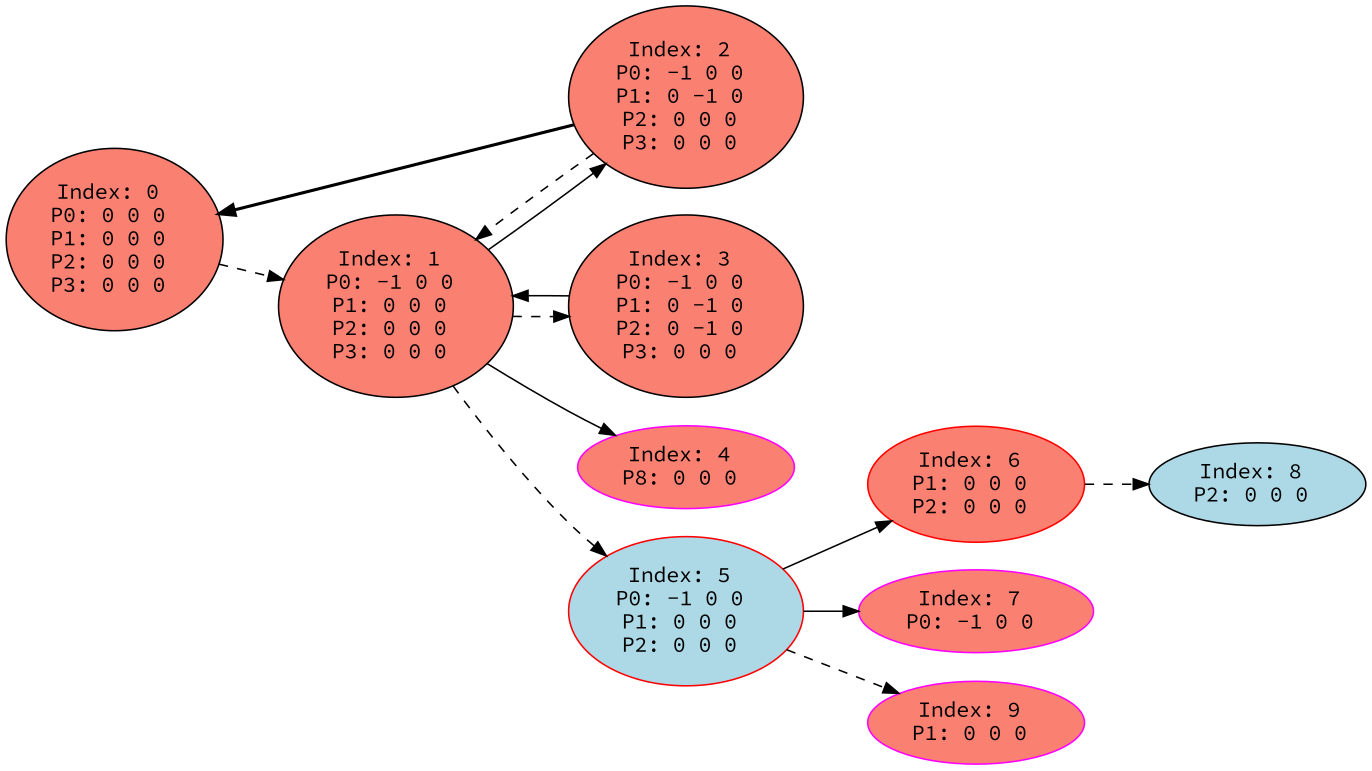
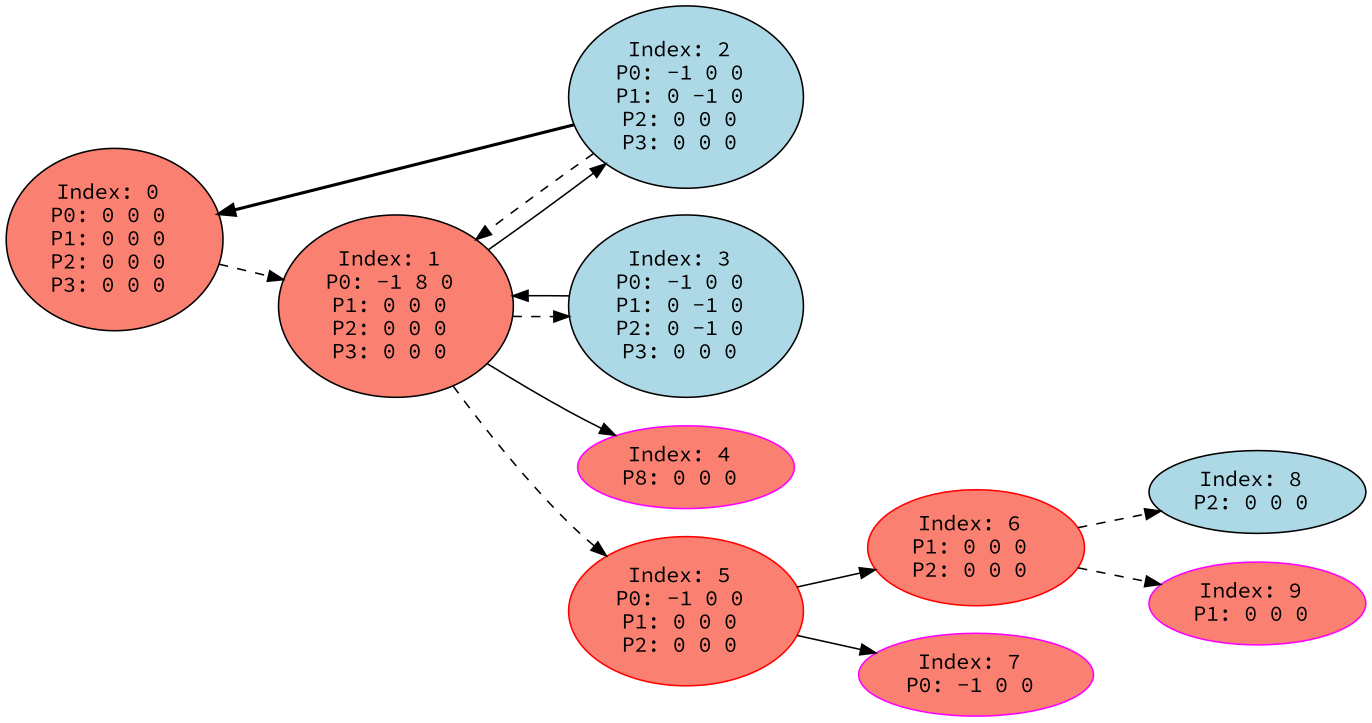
node "Index: 2 P0: -1 0 0 P1: 0 -1 0 P2: 0 0 0 P3: 0 0 0": fillcolor salmon -> lightblue
node "Index: 1 P0: -1 0 0 P1: 0 0 0 P2: 0 0 0 P3: 0 0 0": label "Index: 1 P0: -1 0 0 P1: 0 0 0 P2: 0 0 0 P3: 0 0 0" -> "Index: 1 P0: -1 8 0 P1: 0 0 0 P2: 0 0 0 P3: 0 0 0"
node "Index: 3 P0: -1 0 0 P1: 0 -1 0 P2: 0 -1 0 P3: 0 0 0": fillcolor salmon -> lightblue
node "Index: 5 P0: -1 0 0 P1: 0 0 0 P2: 0 0 0": fillcolor lightblue -> salmon
edge "Index: 5 P0: -1 0 0 P1: 0 0 0 P2: 0 0 0" -> "Index: 9 P1: 0 0 0": now "Index: 6 P1: 0 0 0 P2: 0 0 0" -> "Index: 9 P1: 0 0 0"
